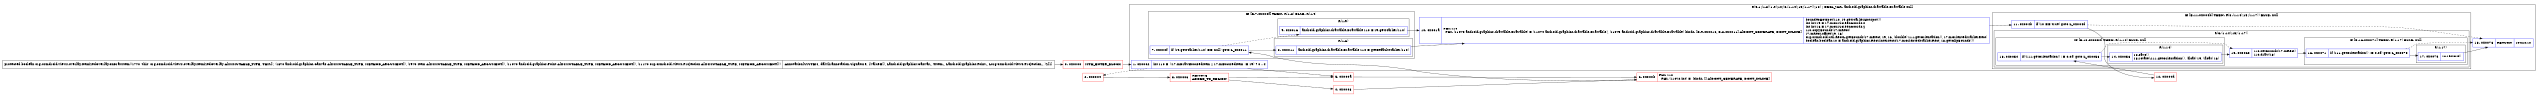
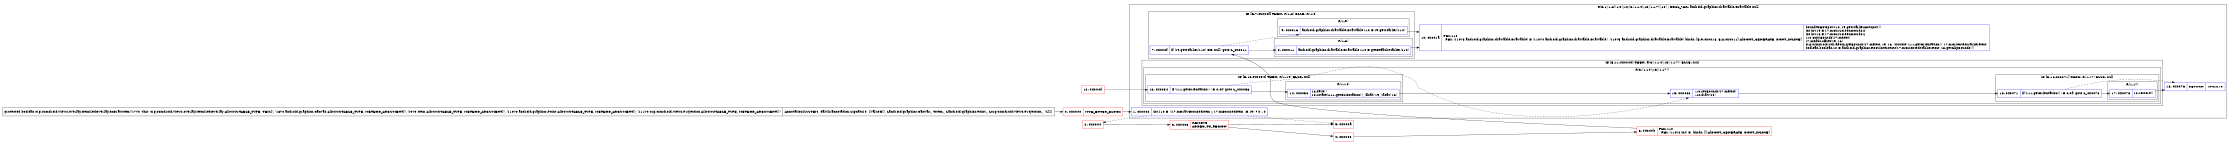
node "11: 0x004b": removed
edge "1: 0x0002" -> "5: 0x000a": style solid -> dashed
edge "5: 0x000a" -> "6: 0x000b": removed
